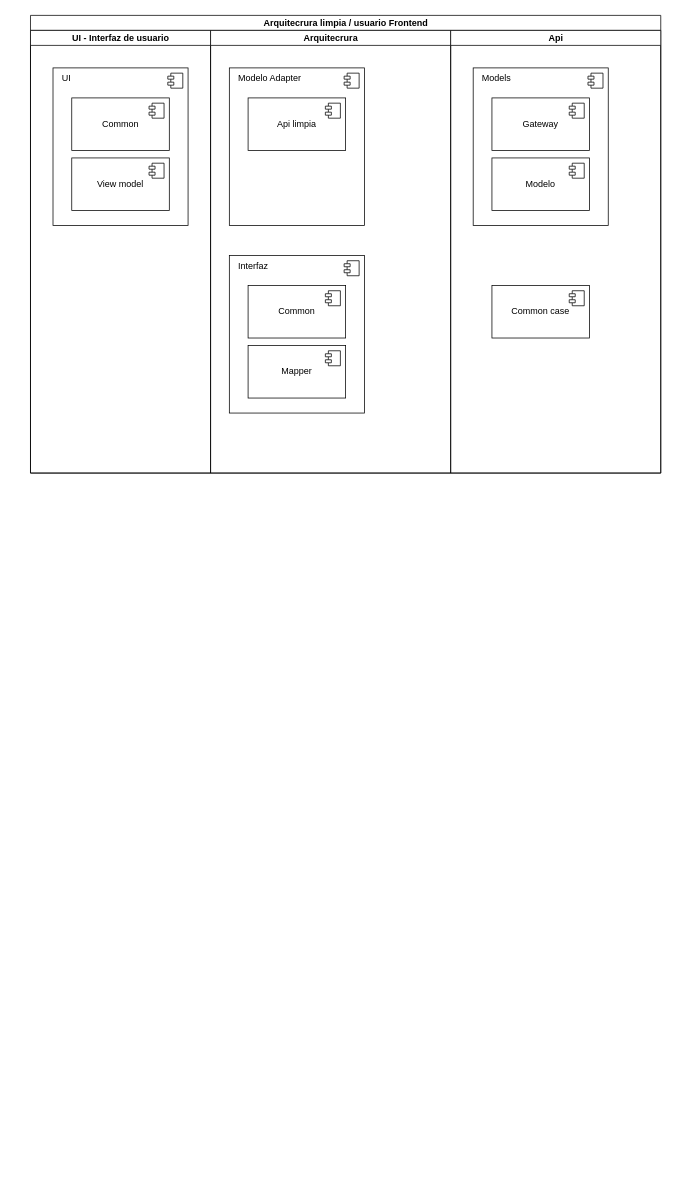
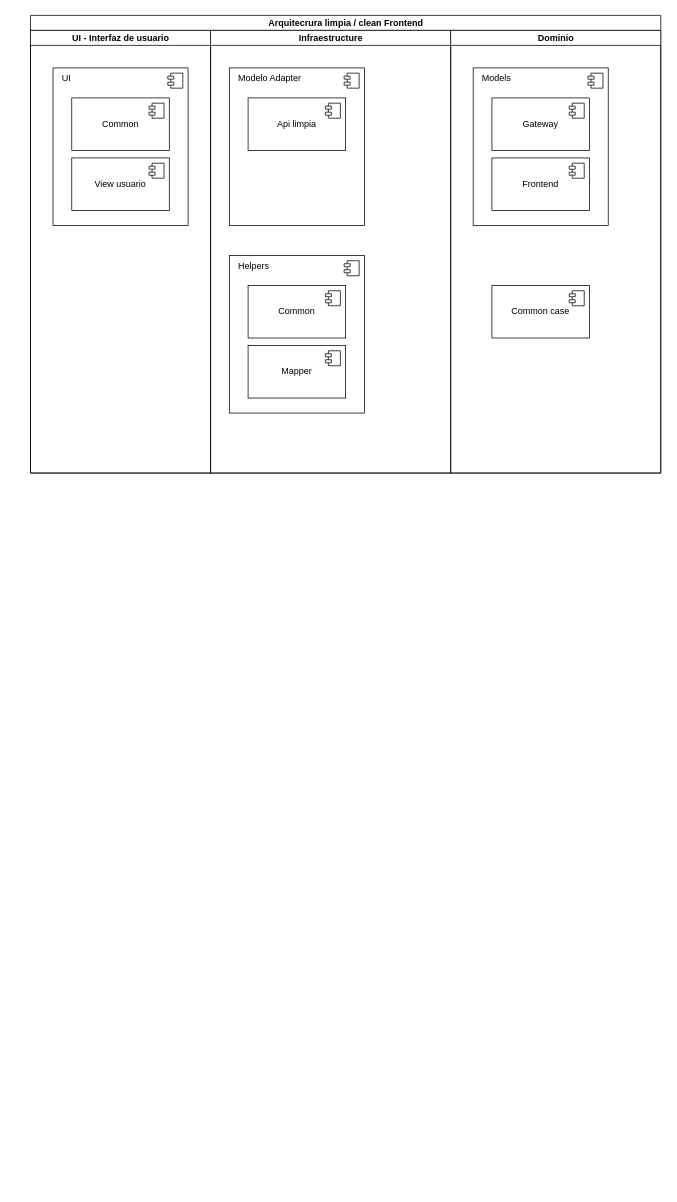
node "Arquitecrura limpia / usuario Frontend": label "Arquitecrura limpia / usuario Frontend" -> "Arquitecrura limpia / clean Frontend"
node "Arquitecrura": label "Arquitecrura" -> "Infraestructure"
node "Api": label "Api" -> "Dominio"
node "View model": label "View model" -> "View usuario"
node "Modelo": label "Modelo" -> "Frontend"
node "Interfaz": label "Interfaz" -> "Helpers"
